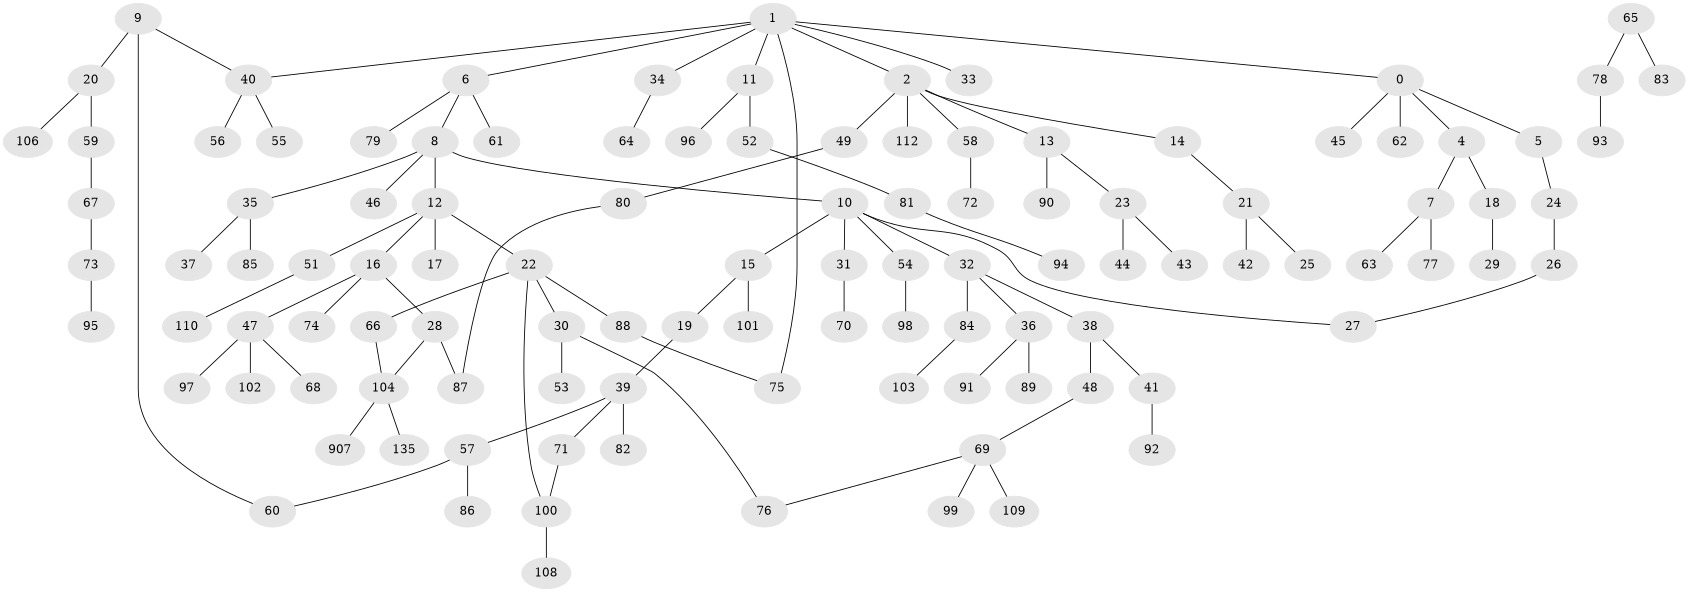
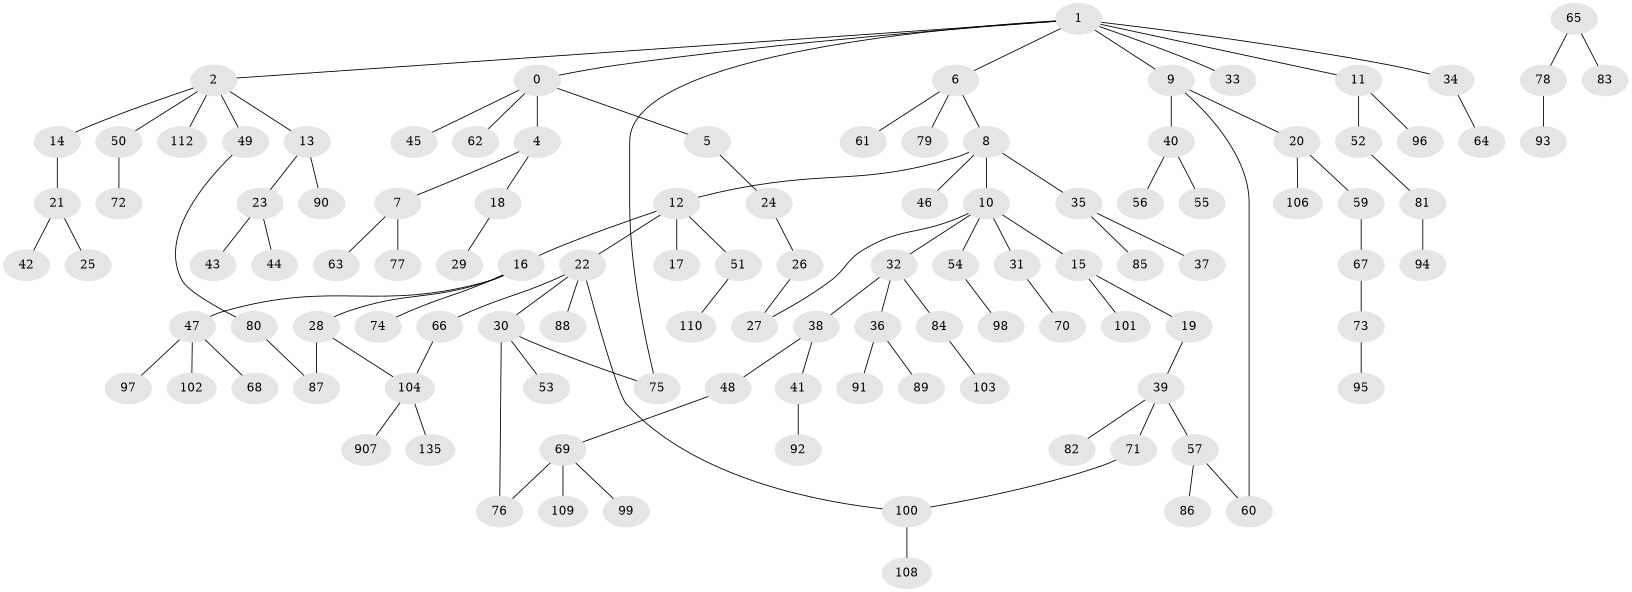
edge "1" -- "40": now "1" -- "9"
node "58": label "58" -> "50"
edge "88" -- "75": now "30" -- "75"
